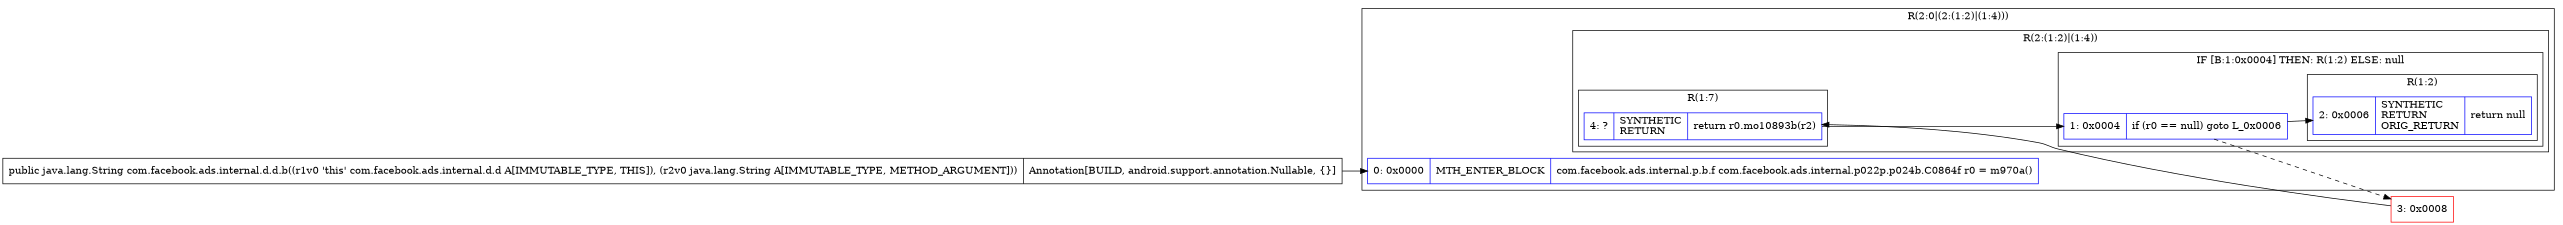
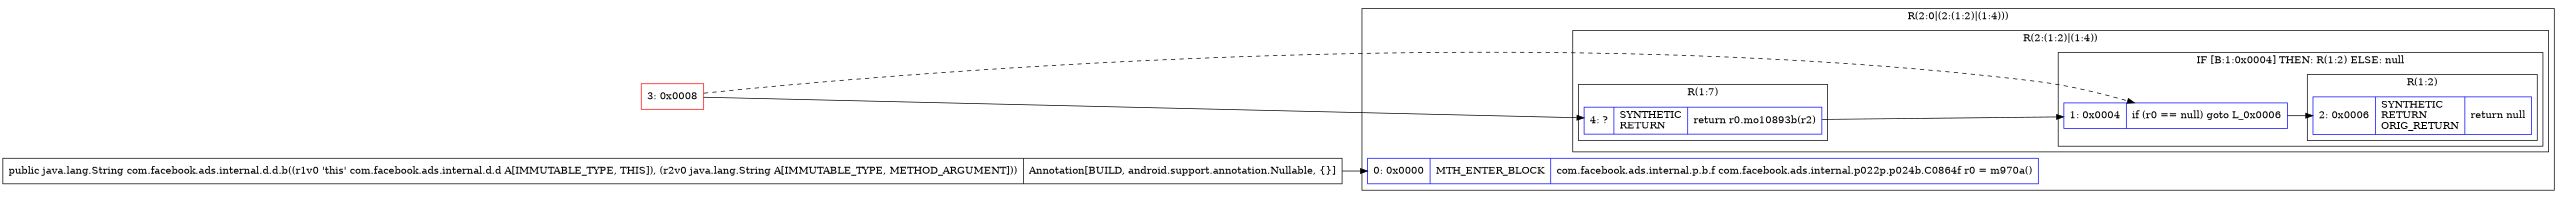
edge "1: 0x0004" -> "3: 0x0008": reversed
